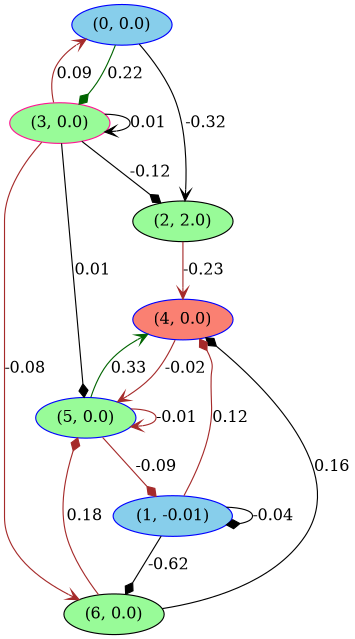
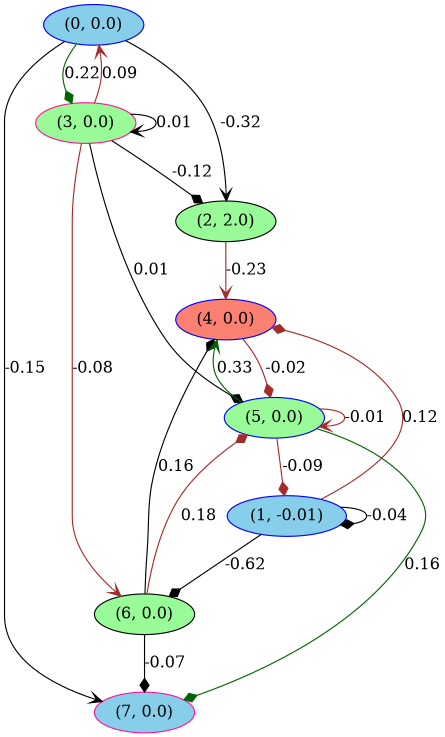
edge "(4, 0.0)" -> "(5, 0.0)": arrowhead vee -> diamond
node "(7, 0.0)": added
